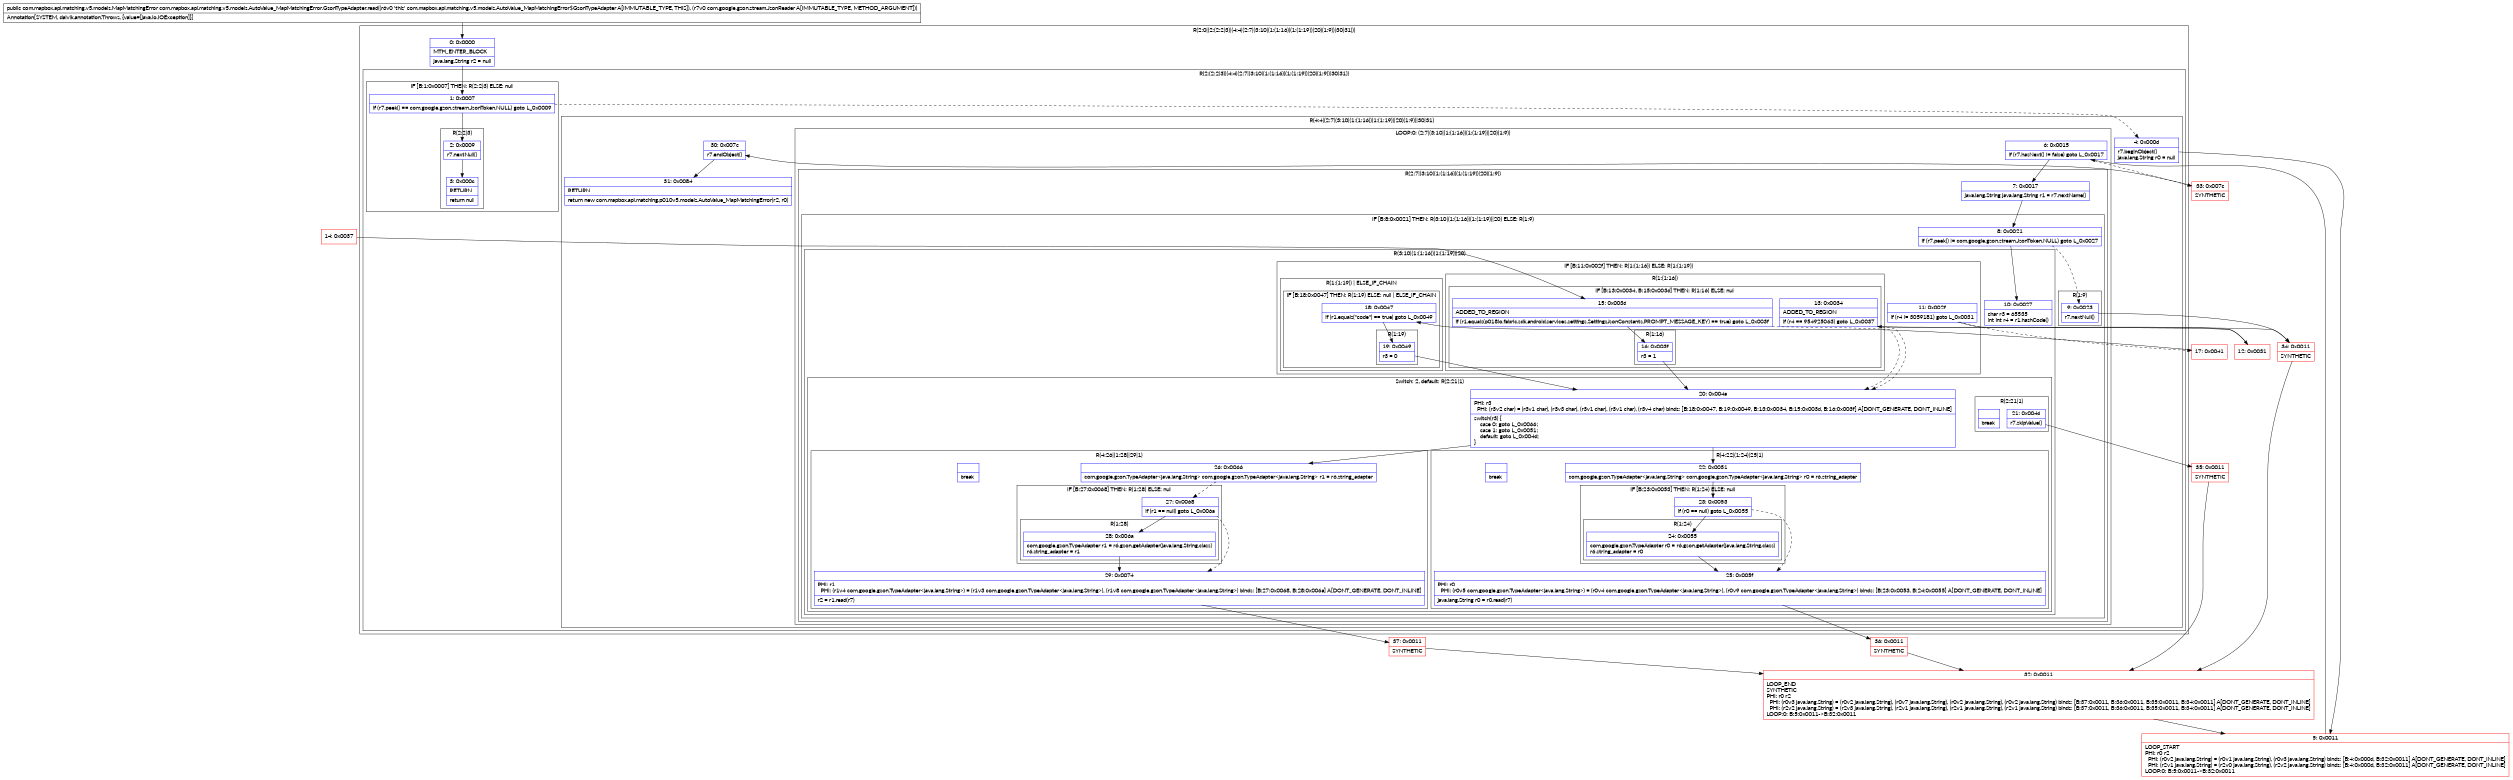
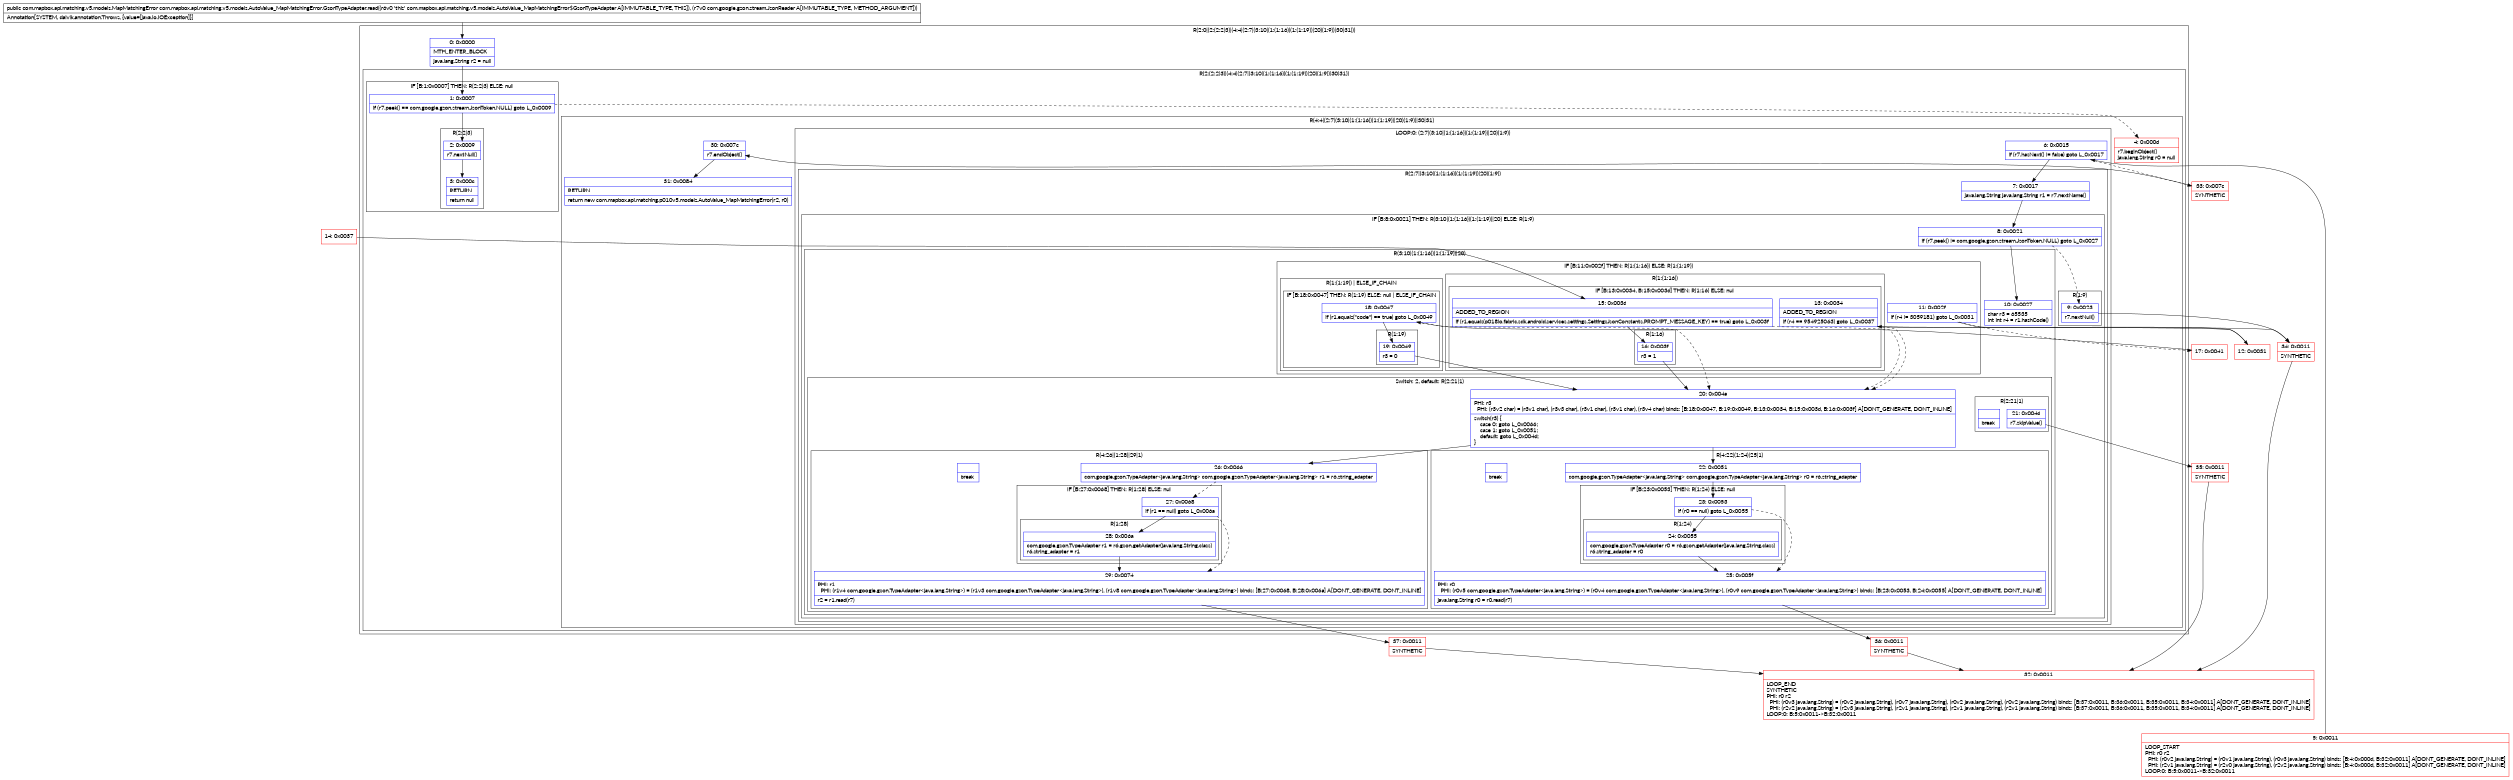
node "4: 0x000d": color blue -> red
edge "18: 0x0047" -> "20: 0x004a": added
edge "4: 0x000d" -> "5: 0x0011": removed
edge "32: 0x0011" -> "5: 0x0011": removed
